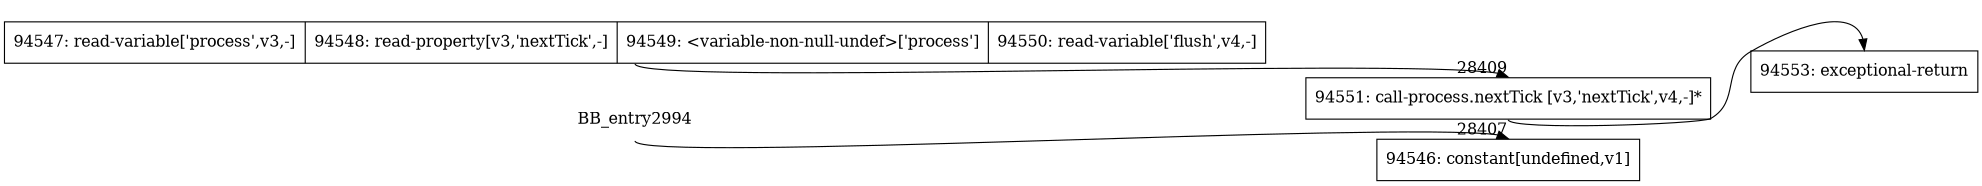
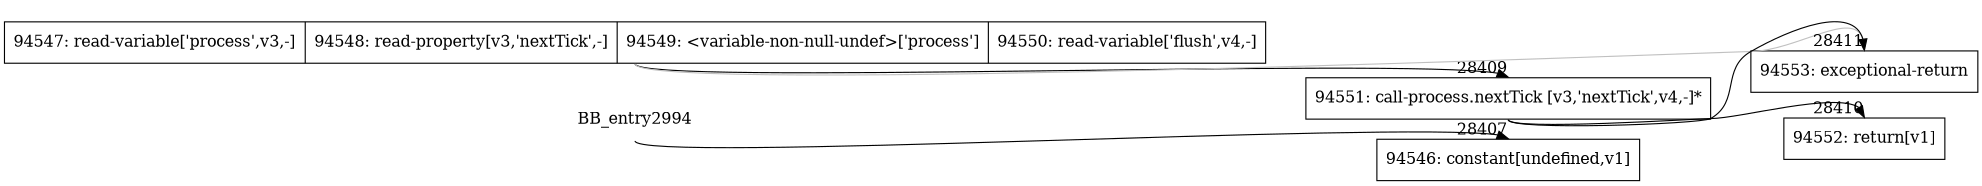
edge "94547: read-variable['process',v3,-]" -> "94553: exceptional-return": added
node "94552: return[v1]": added
